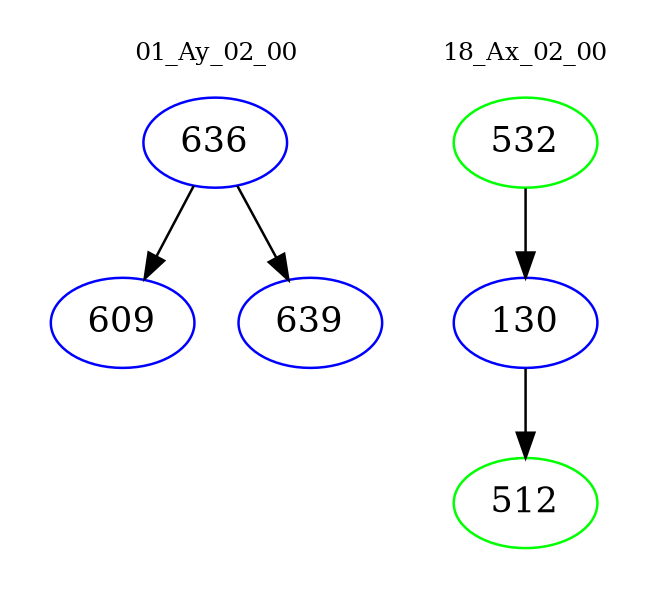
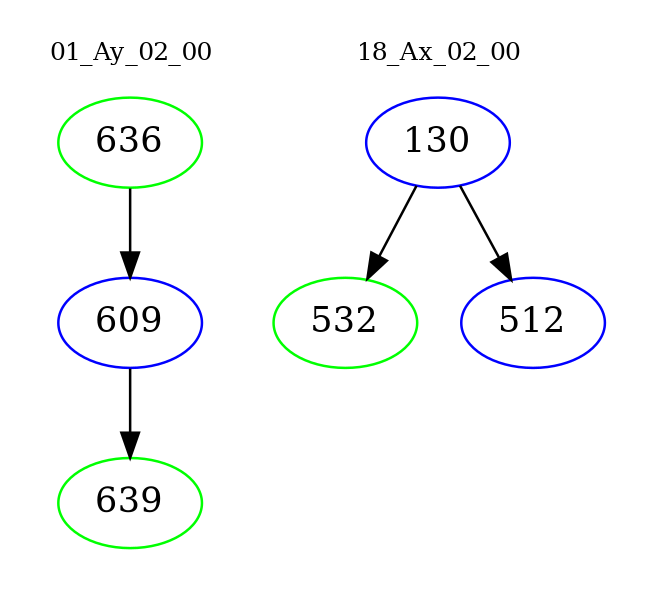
node "636": color blue -> green
edge "532" -> "130": reversed
edge "636" -> "639": now "609" -> "639"
node "639": color blue -> green
node "512": color green -> blue
